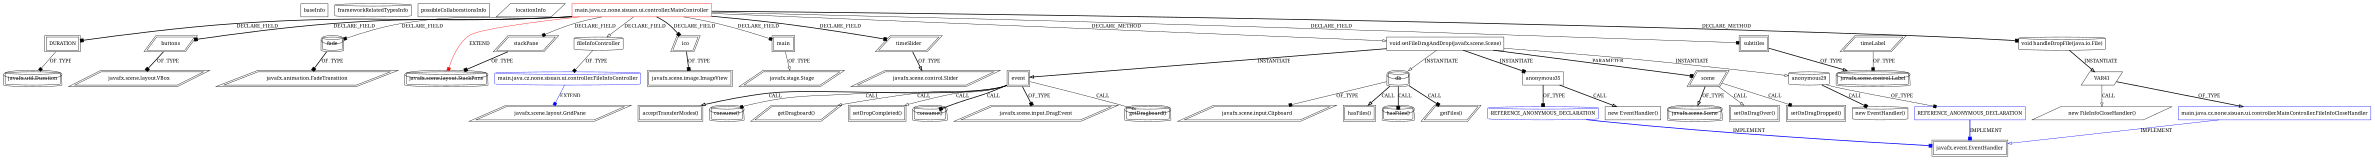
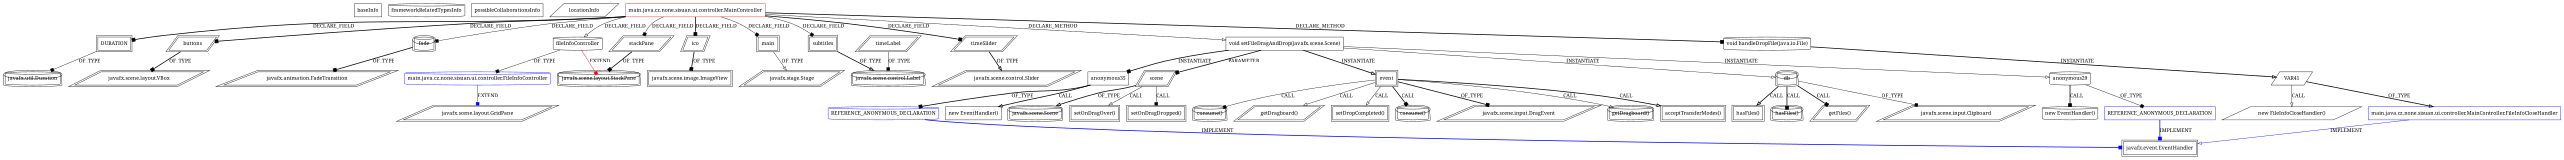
edge "main.java.cz.none.sisuan.ui.controller.MainController" -> "javafx.scene.layout.StackPane": now "fileInfoController" -> "javafx.scene.layout.StackPane"
